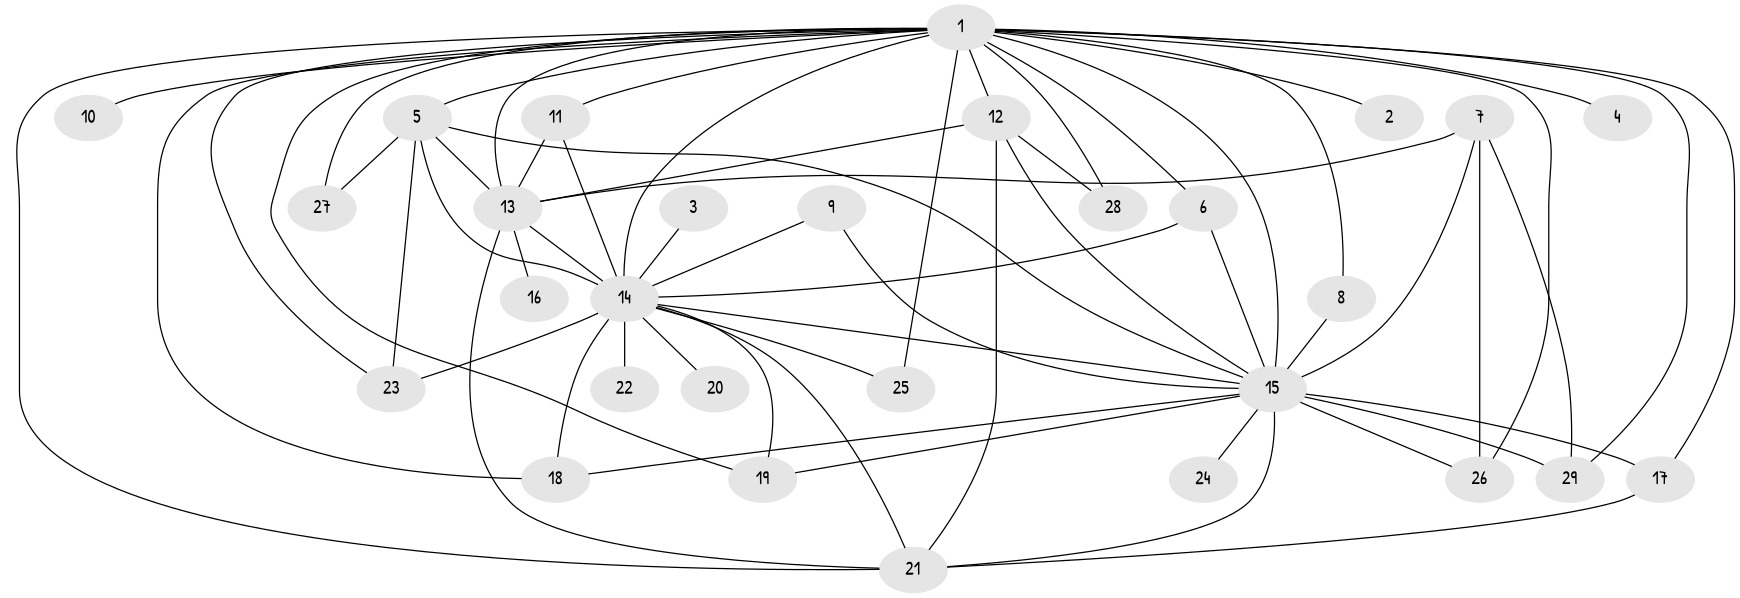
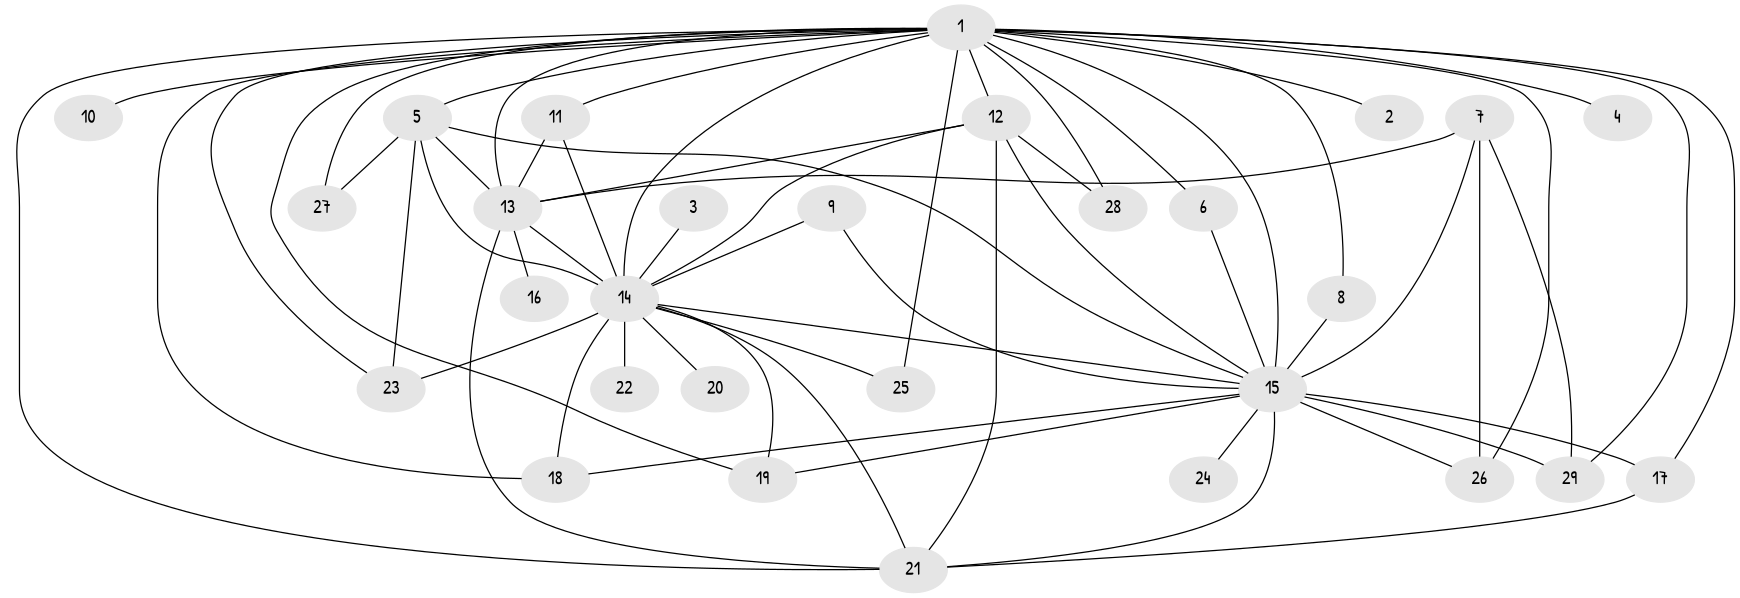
edge "6" -- "14": now "12" -- "14"
